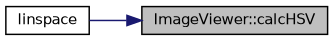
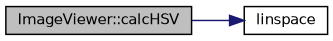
edge "linspace" -> "ImageViewer::calcHSV": reversed
